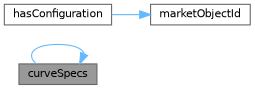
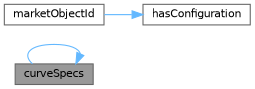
edge "hasConfiguration" -> "marketObjectId": reversed
